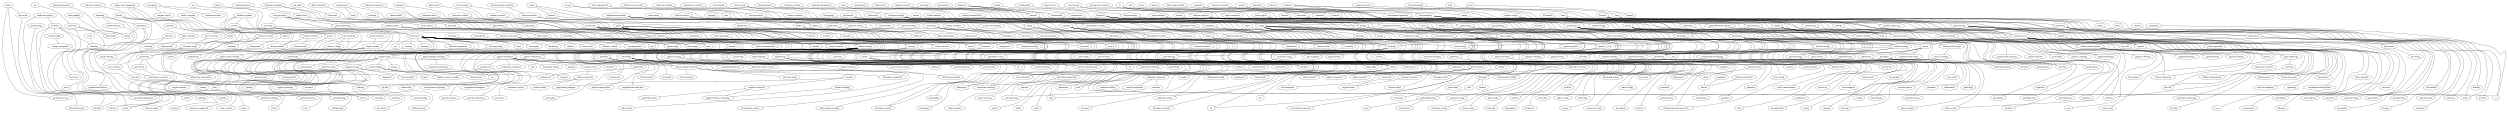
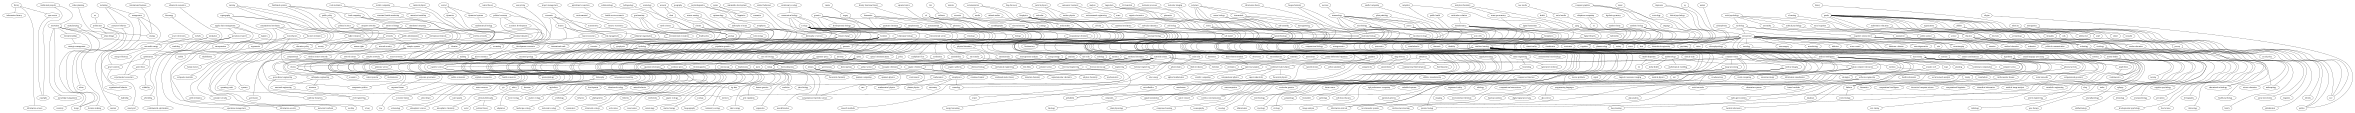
edge "tribology" -- "cognition": now "language" -- "cognition"
edge "computer graphics" -- "computer vision": now "computer graphics" -- "pharmacology"
node "operating systems": label "operating systems" -> "operating youth"
